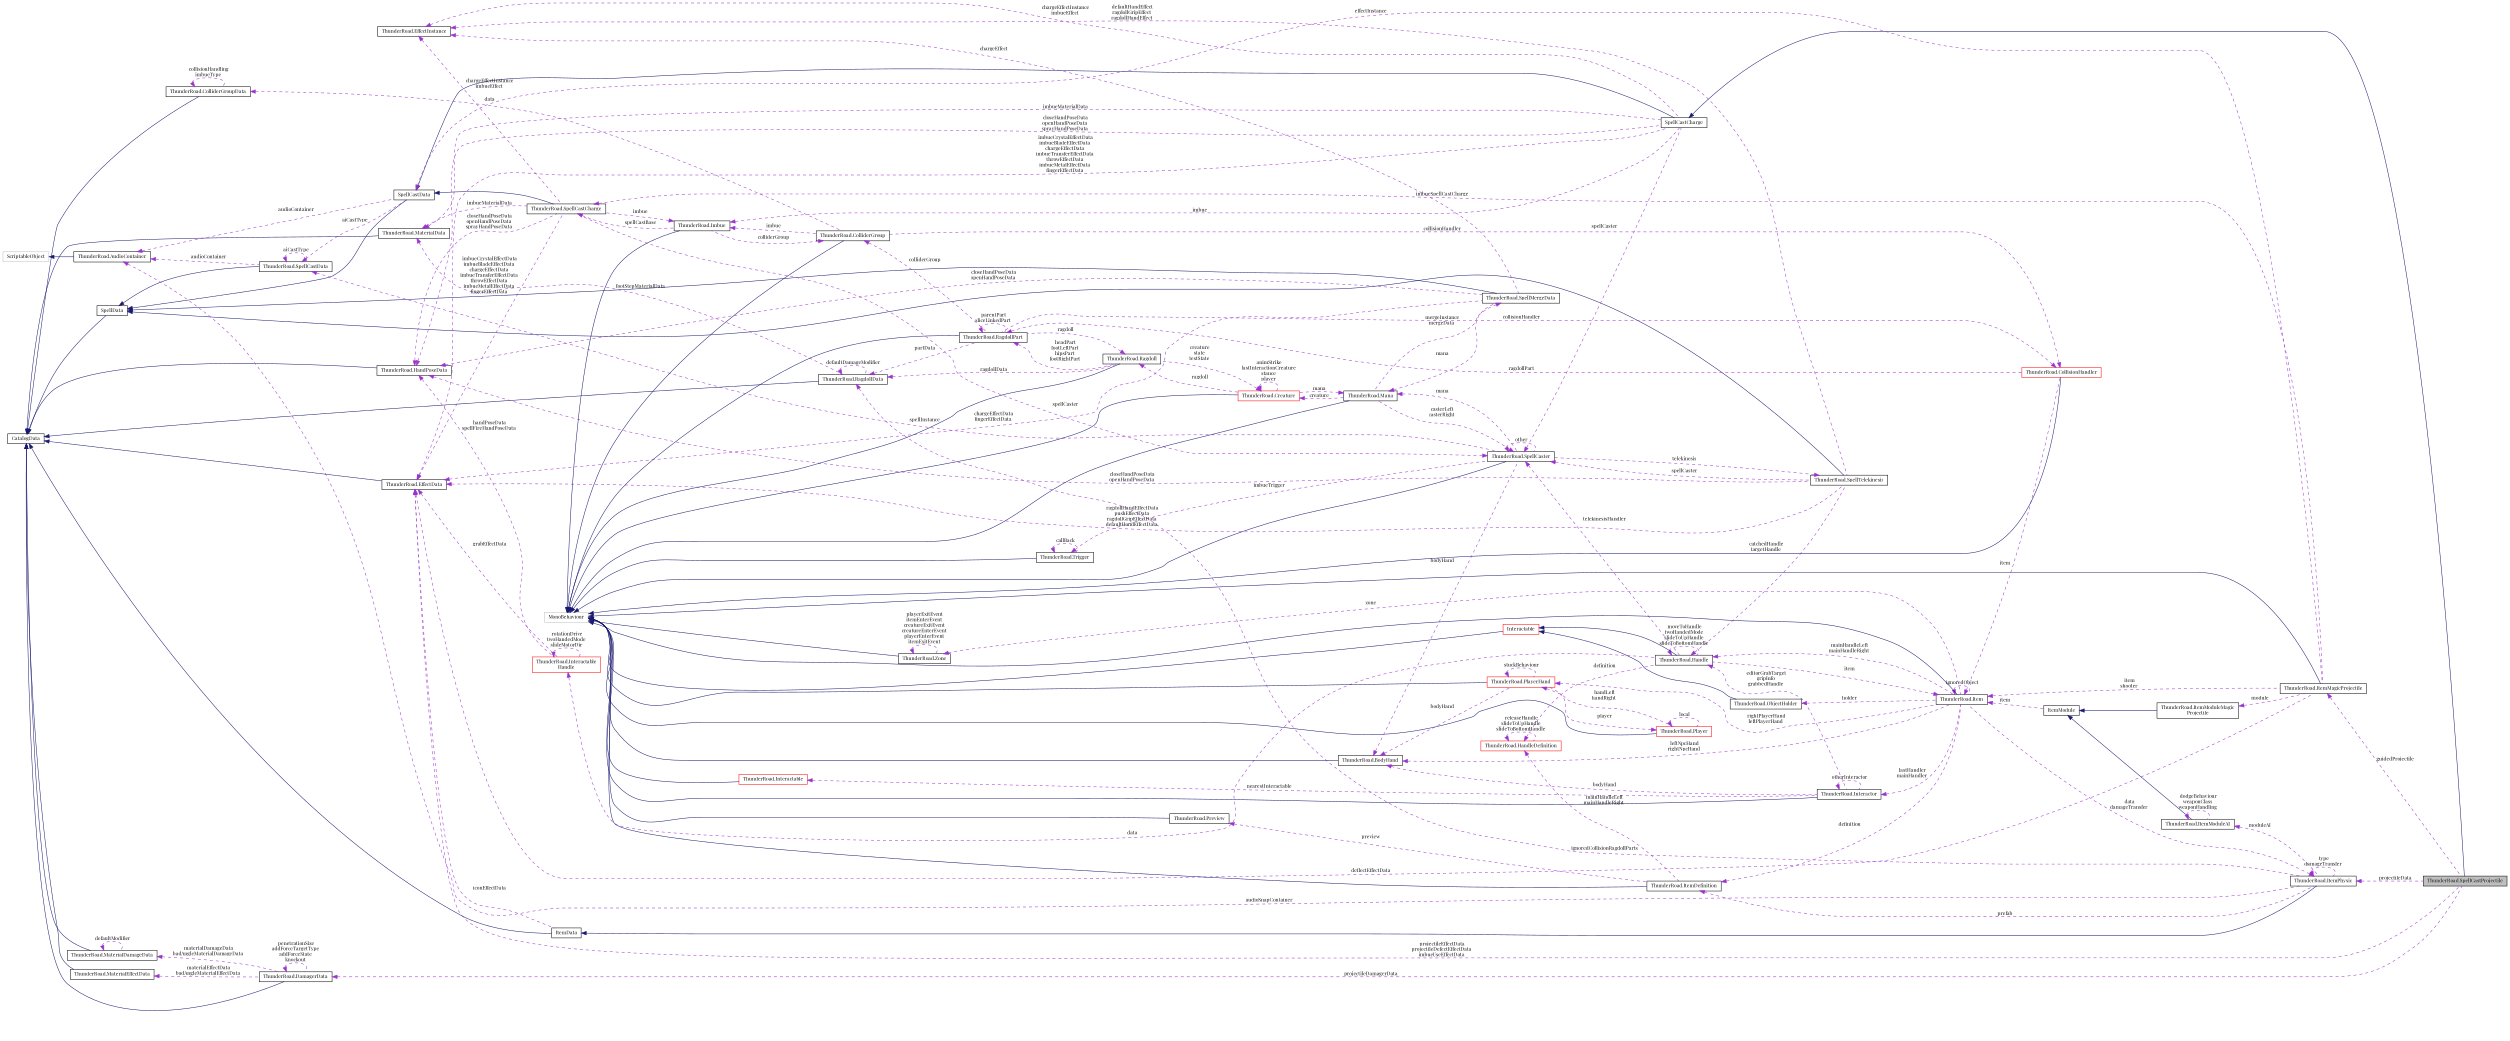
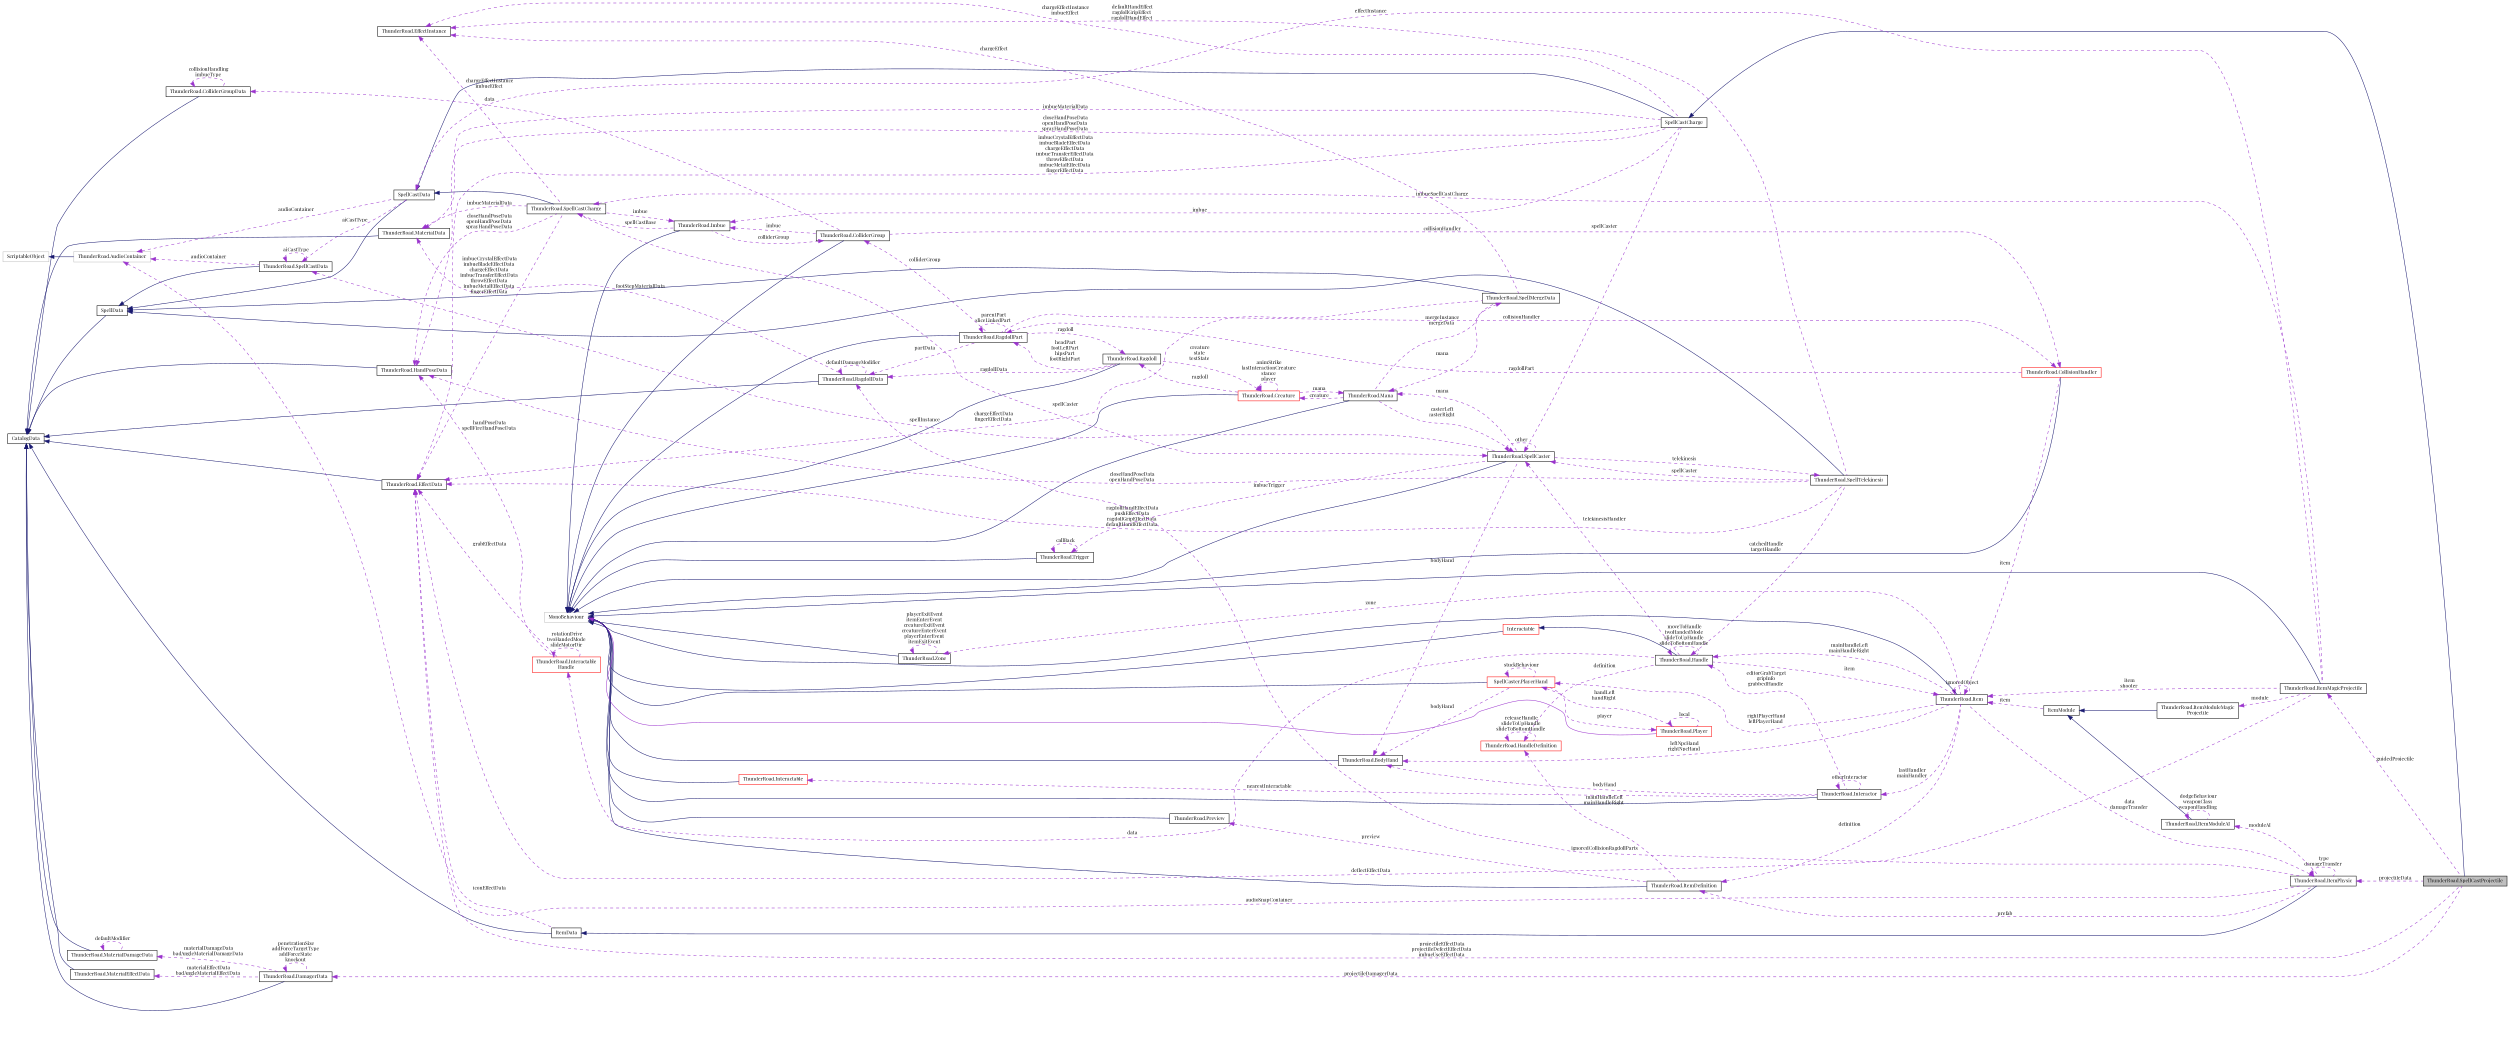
node "ThunderRoad.AudioContainer": color black -> grey75
edge "ThunderRoad.SpellMergeData" -> "ThunderRoad.HandPoseData": removed, label "closeHandPoseData openHandPoseData"
node "ThunderRoad.PlayerHand": label "ThunderRoad.PlayerHand" -> "SpellCaster.PlayerHand"
node "ThunderRoad.ObjectHolder": removed
edge "ThunderRoad.Player" -> "MonoBehaviour": color midnightblue -> darkorchid3
